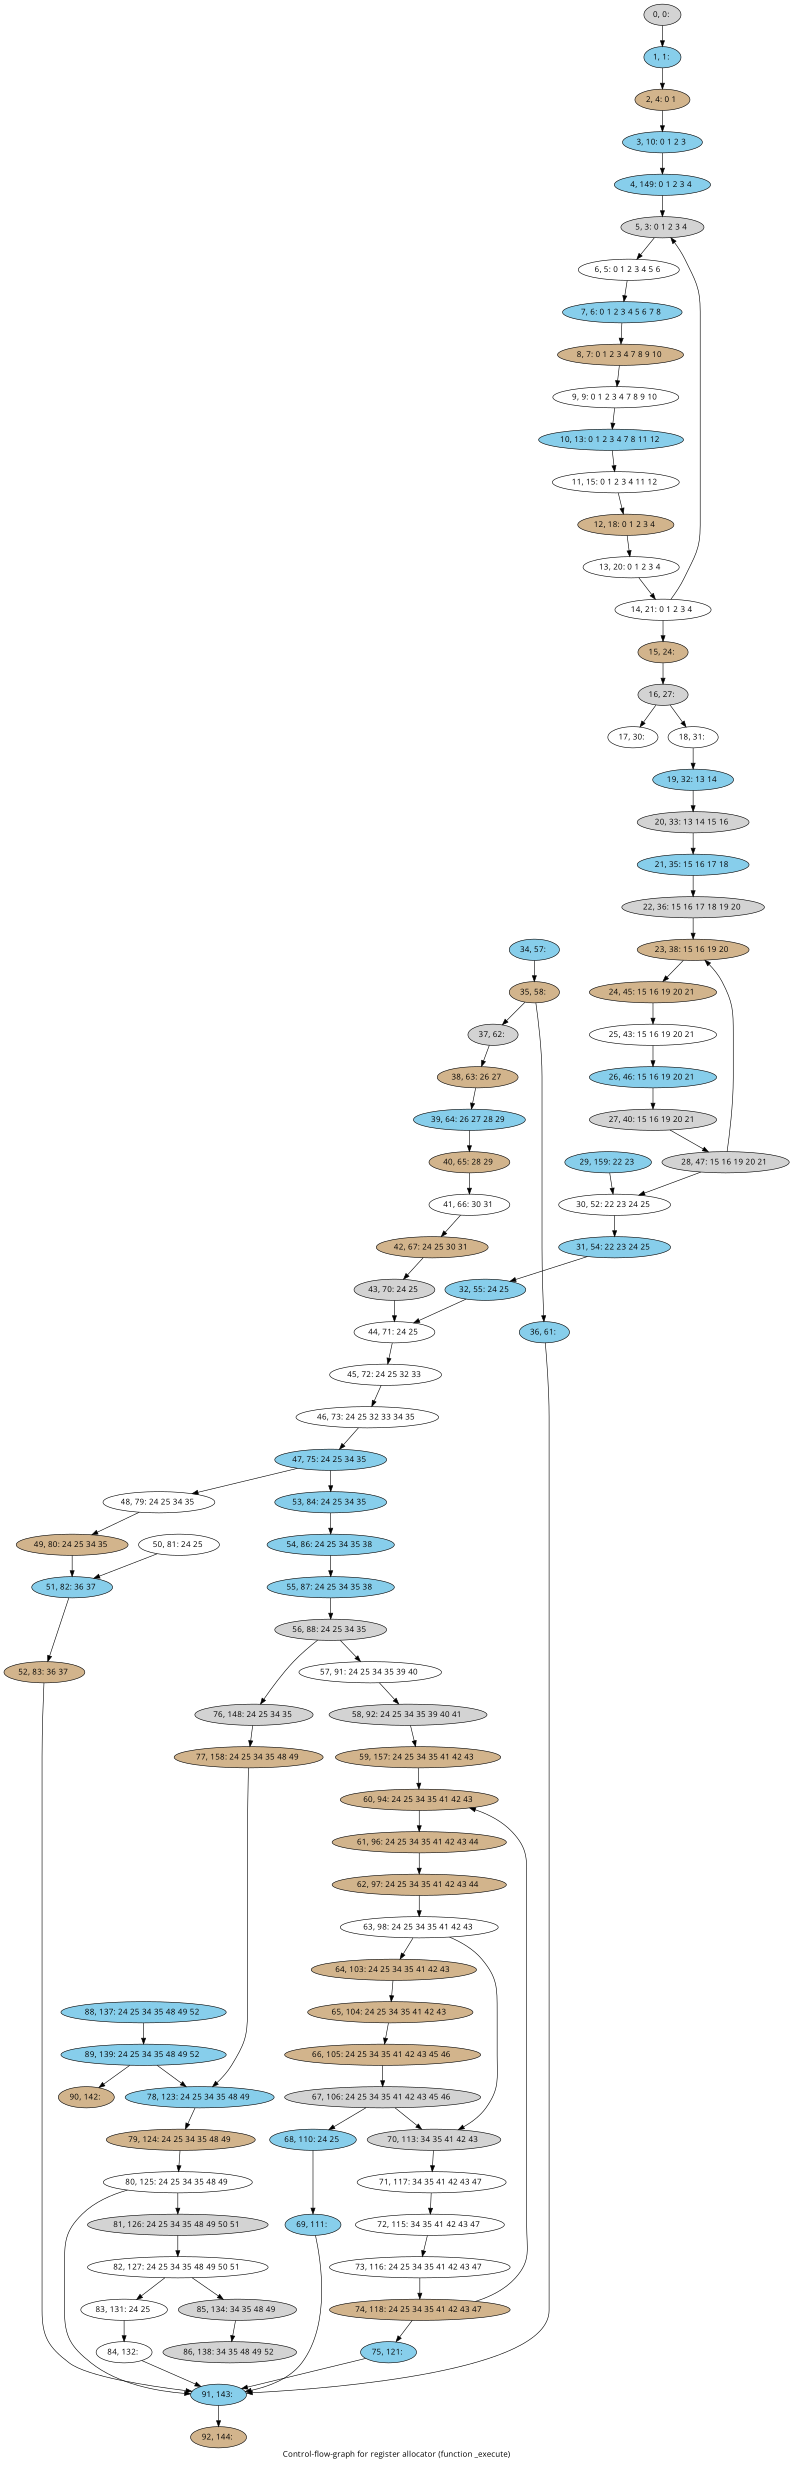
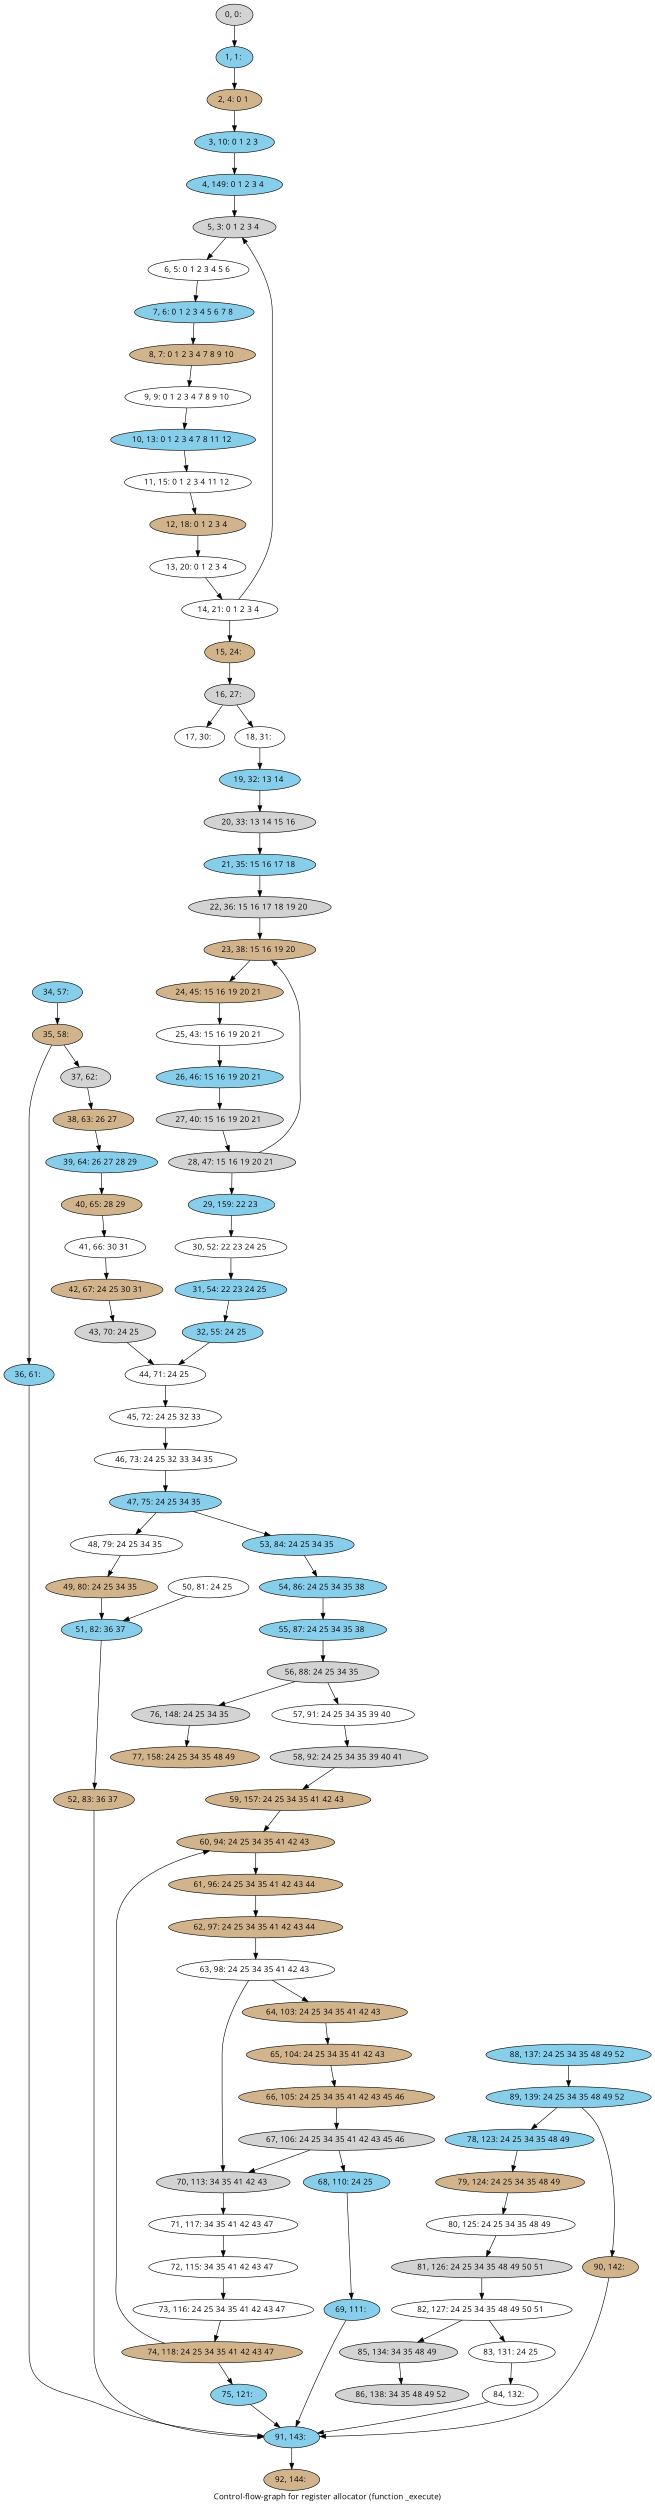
edge "28, 47: 15 16 19 20 21" -> "30, 52: 22 23 24 25": now "28, 47: 15 16 19 20 21" -> "29, 159: 22 23"
edge "77, 158: 24 25 34 35 48 49" -> "78, 123: 24 25 34 35 48 49": removed
edge "80, 125: 24 25 34 35 48 49" -> "91, 143:": now "90, 142:" -> "91, 143:"
